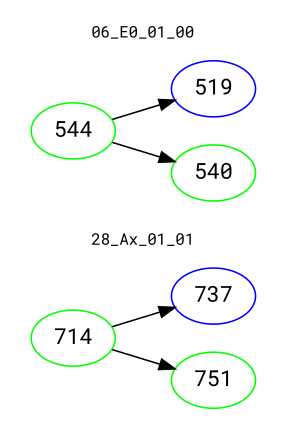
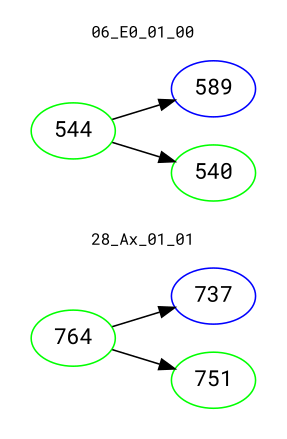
node "519": label "519" -> "589"
node "714": label "714" -> "764"
